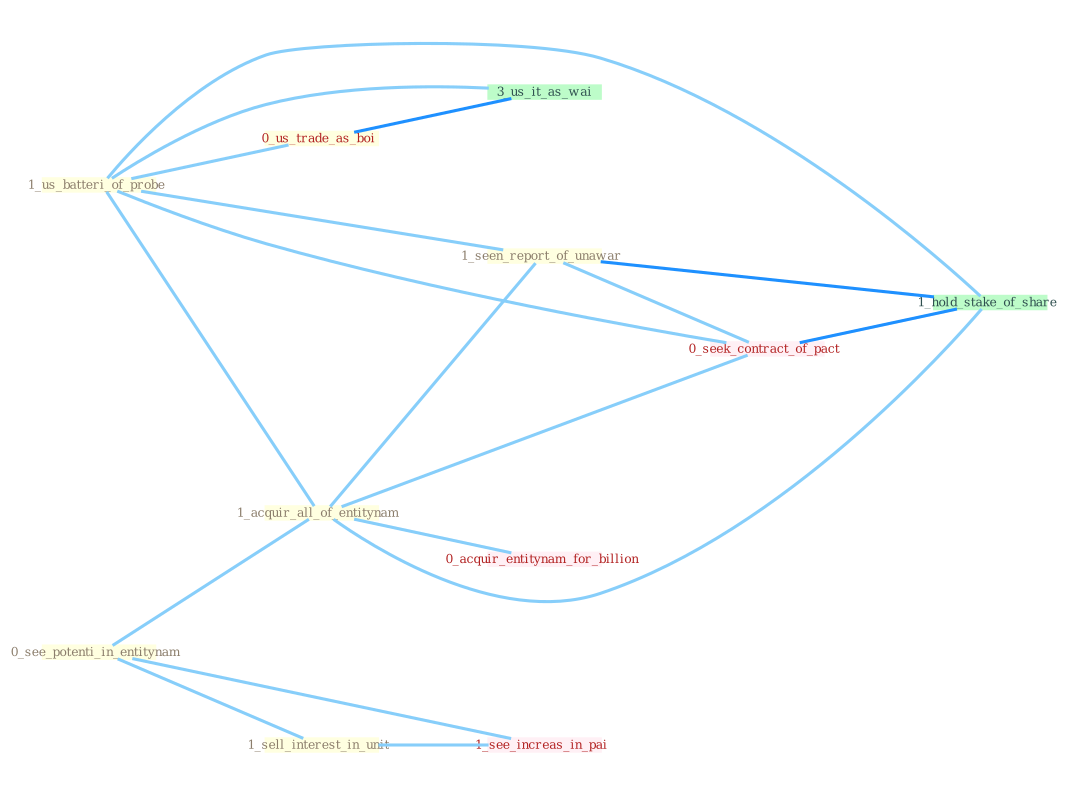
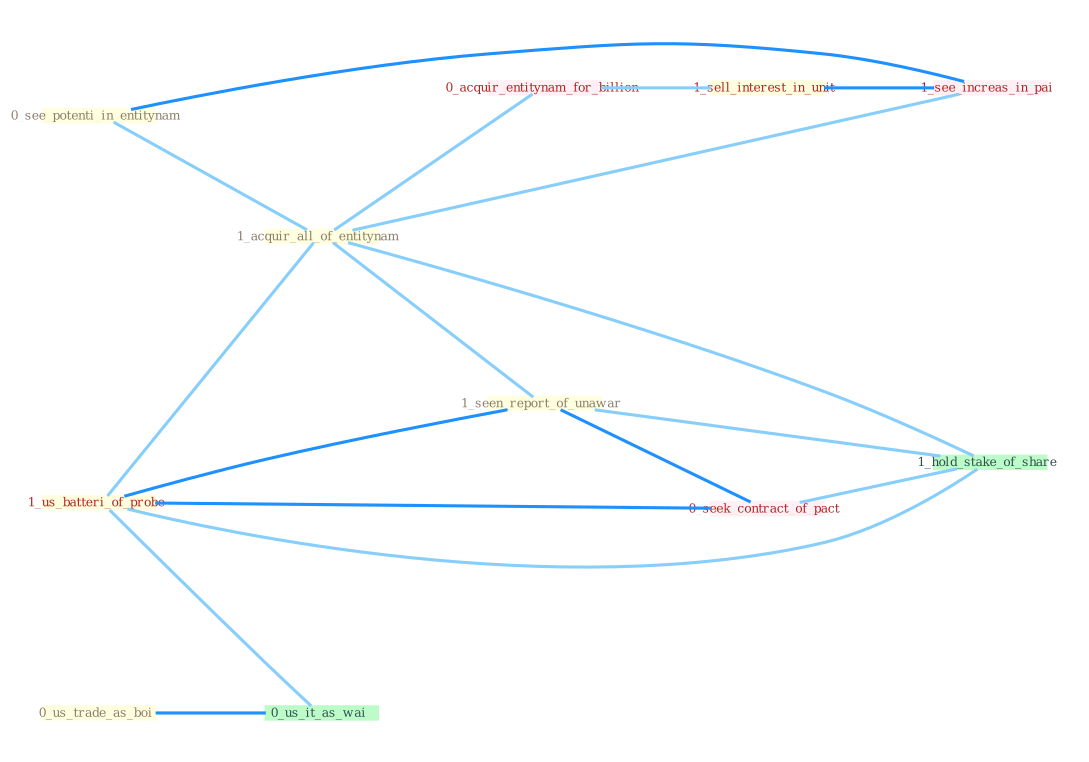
node "3_us_it_as_wai": label "3_us_it_as_wai" -> "0_us_it_as_wai"
node "0_us_trade_as_boi": fontcolor #b22222 -> #8b7d6b
edge "0_us_trade_as_boi" -- "1_us_batteri_of_probe": removed
node "1_us_batteri_of_probe": fontcolor #8b7d6b -> #b22222
edge "1_us_batteri_of_probe" -- "1_seen_report_of_unawar": color #87cefa -> #1e90ff
edge "1_seen_report_of_unawar" -- "1_hold_stake_of_share": color #1e90ff -> #87cefa
edge "1_us_batteri_of_probe" -- "0_seek_contract_of_pact": color #87cefa -> #1e90ff
edge "1_seen_report_of_unawar" -- "0_seek_contract_of_pact": color #87cefa -> #1e90ff
edge "1_hold_stake_of_share" -- "0_seek_contract_of_pact": color #1e90ff -> #87cefa
edge "0_seek_contract_of_pact" -- "1_acquir_all_of_entitynam": now "1_see_increas_in_pai" -- "1_acquir_all_of_entitynam"
edge "0_see_potenti_in_entitynam" -- "1_sell_interest_in_unit": now "0_acquir_entitynam_for_billion" -- "1_sell_interest_in_unit"
edge "0_see_potenti_in_entitynam" -- "1_see_increas_in_pai": color #87cefa -> #1e90ff
node "1_sell_interest_in_unit": fontcolor #8b7d6b -> #b22222
edge "1_sell_interest_in_unit" -- "1_see_increas_in_pai": color #87cefa -> #1e90ff
